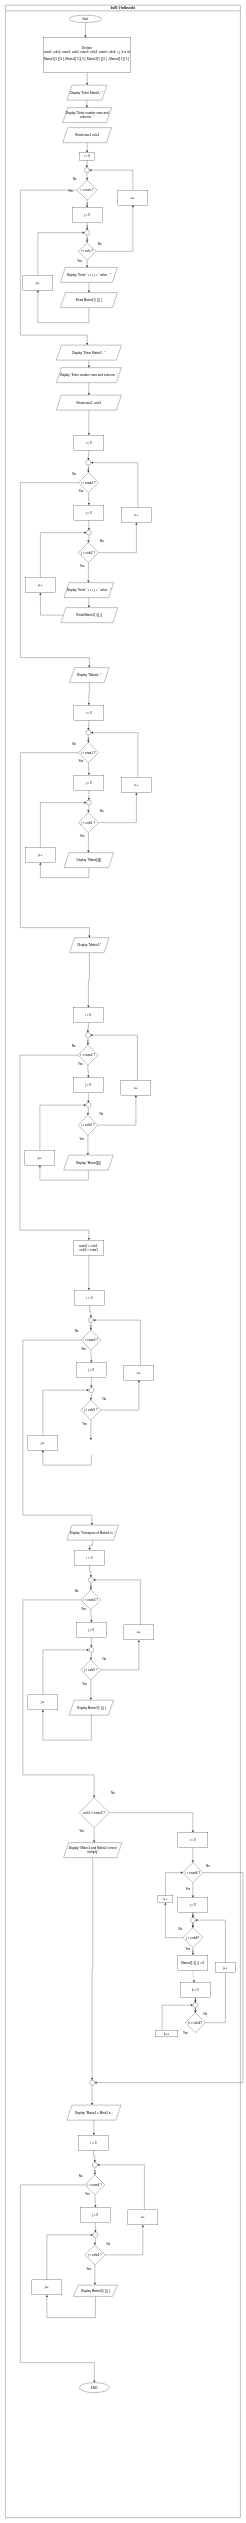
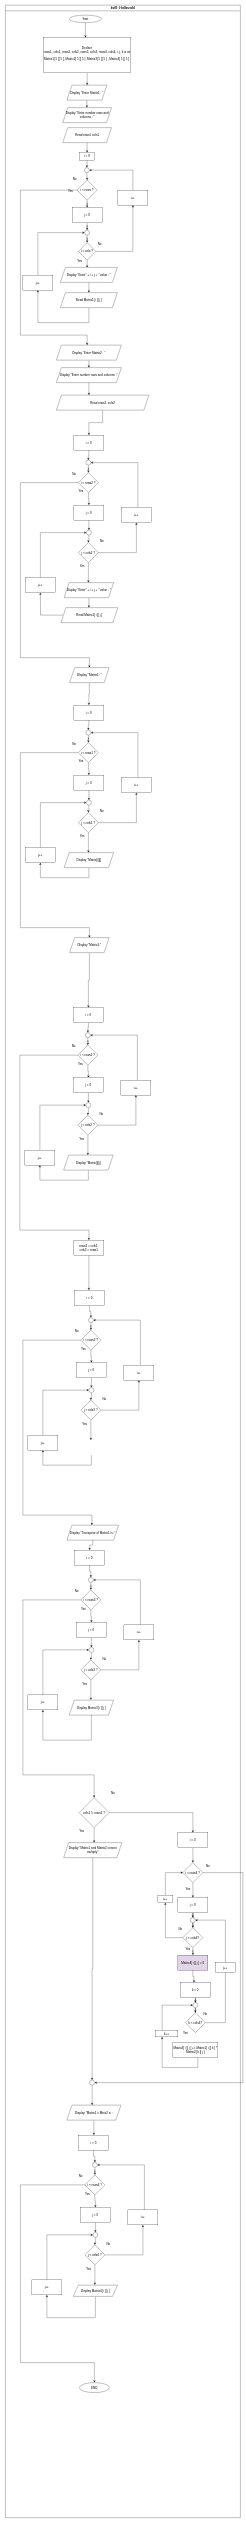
node "Read rows2. cols2": size 65x15 -> 93x15
node "Matrix4[ i ][ j ] = 0": fillcolor #ffffff -> #e1d5e7
edge "Matrix4[ i ][ j ] = 0" -> "k = 0": style dashed -> solid
edge "Matrix4[ i ][ j ] += Matrix1[ i ][ k ] * Matrix2[ k ][ j ]" -> "k++": added
node "Matrix4[ i ][ j ] += Matrix1[ i ][ k ] * Matrix2[ k ][ j ]": added
